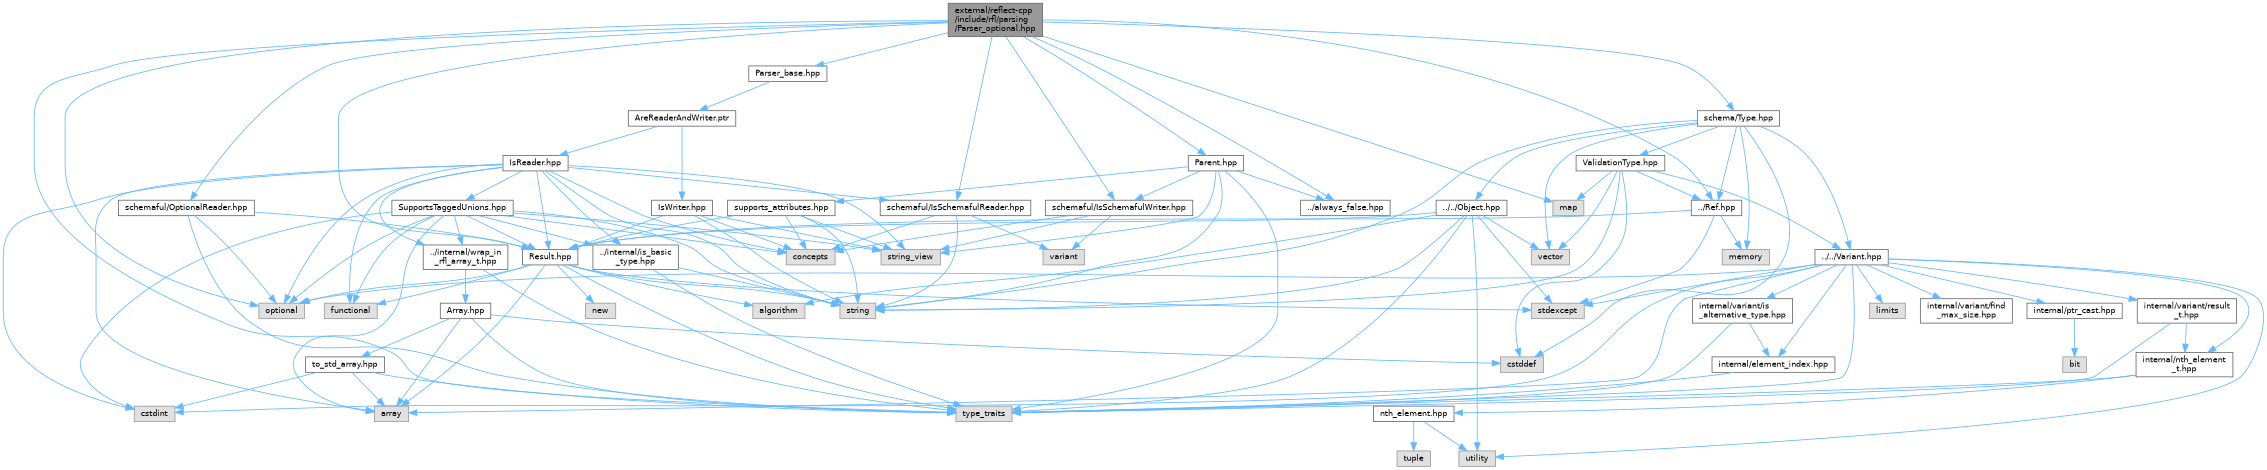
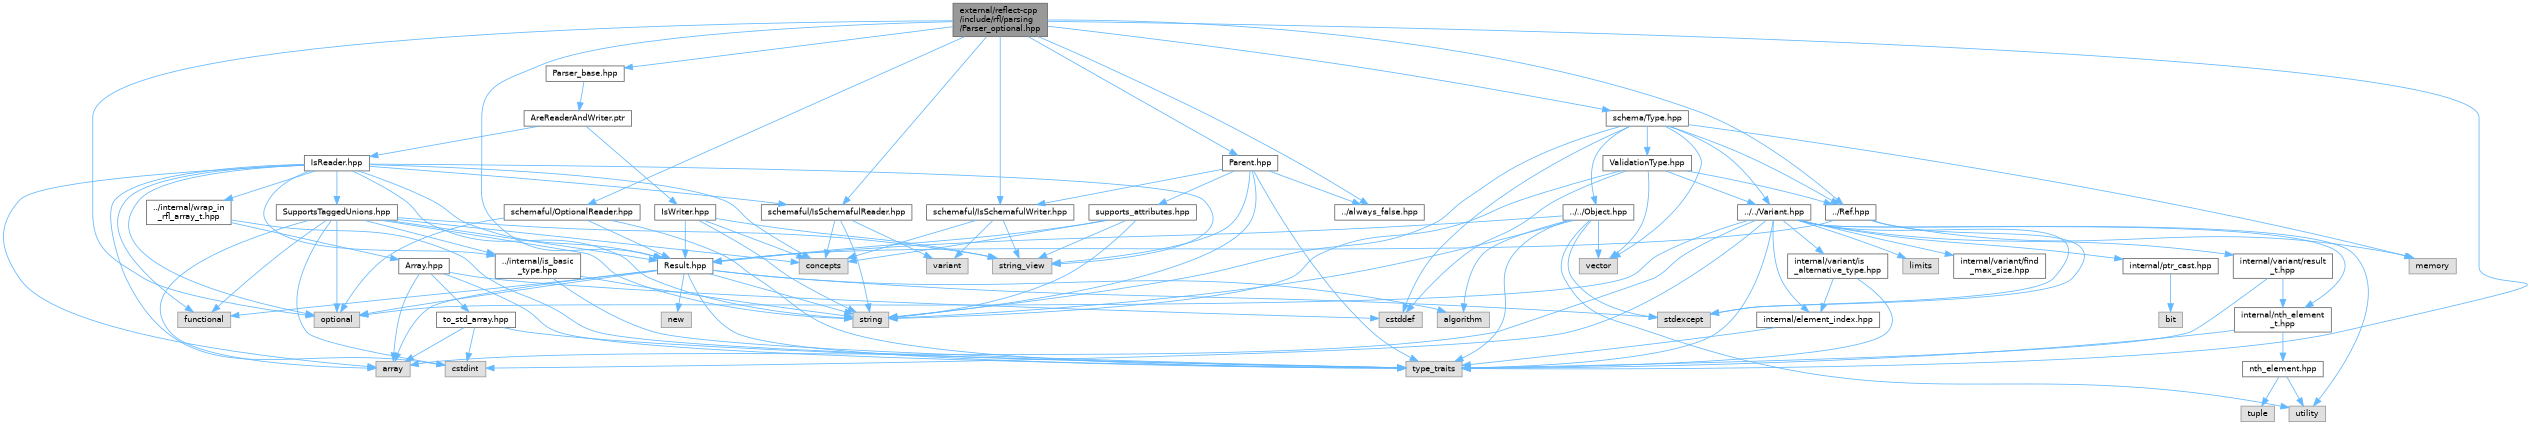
node "map": removed
edge "SupportsTaggedUnions.hpp" -> "../internal/wrap_in _rfl_array_t.hpp": removed
